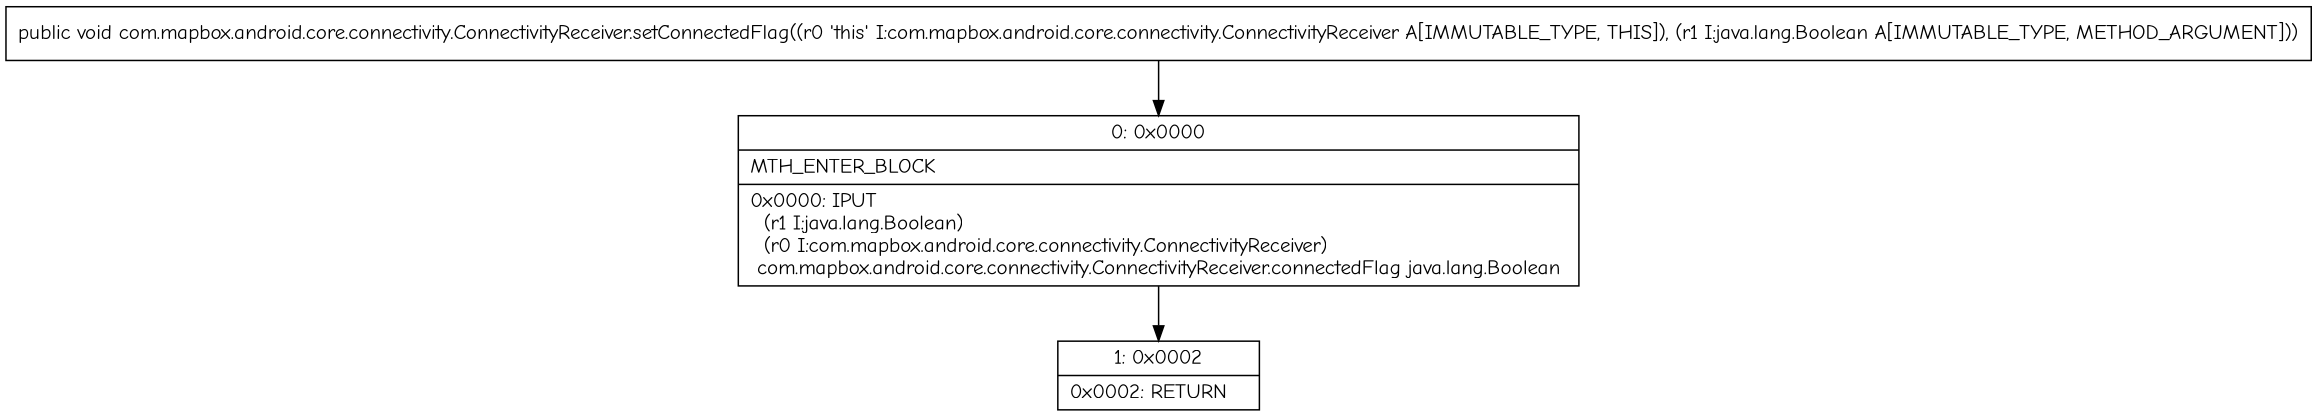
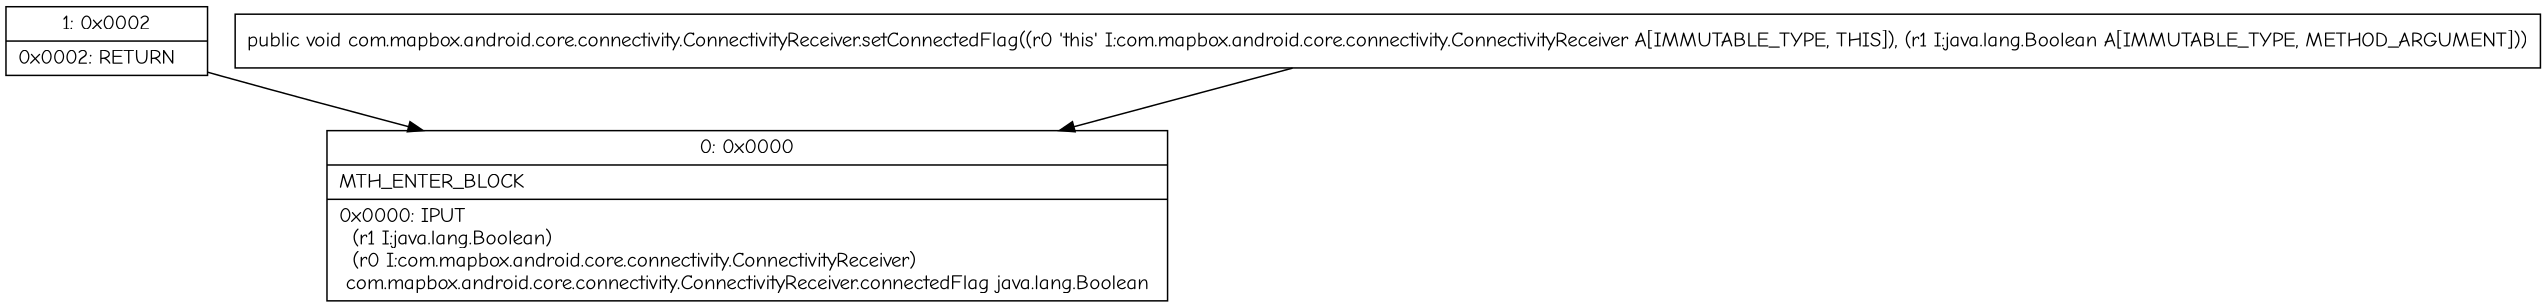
edge "0: 0x0000" -> "1: 0x0002": reversed
